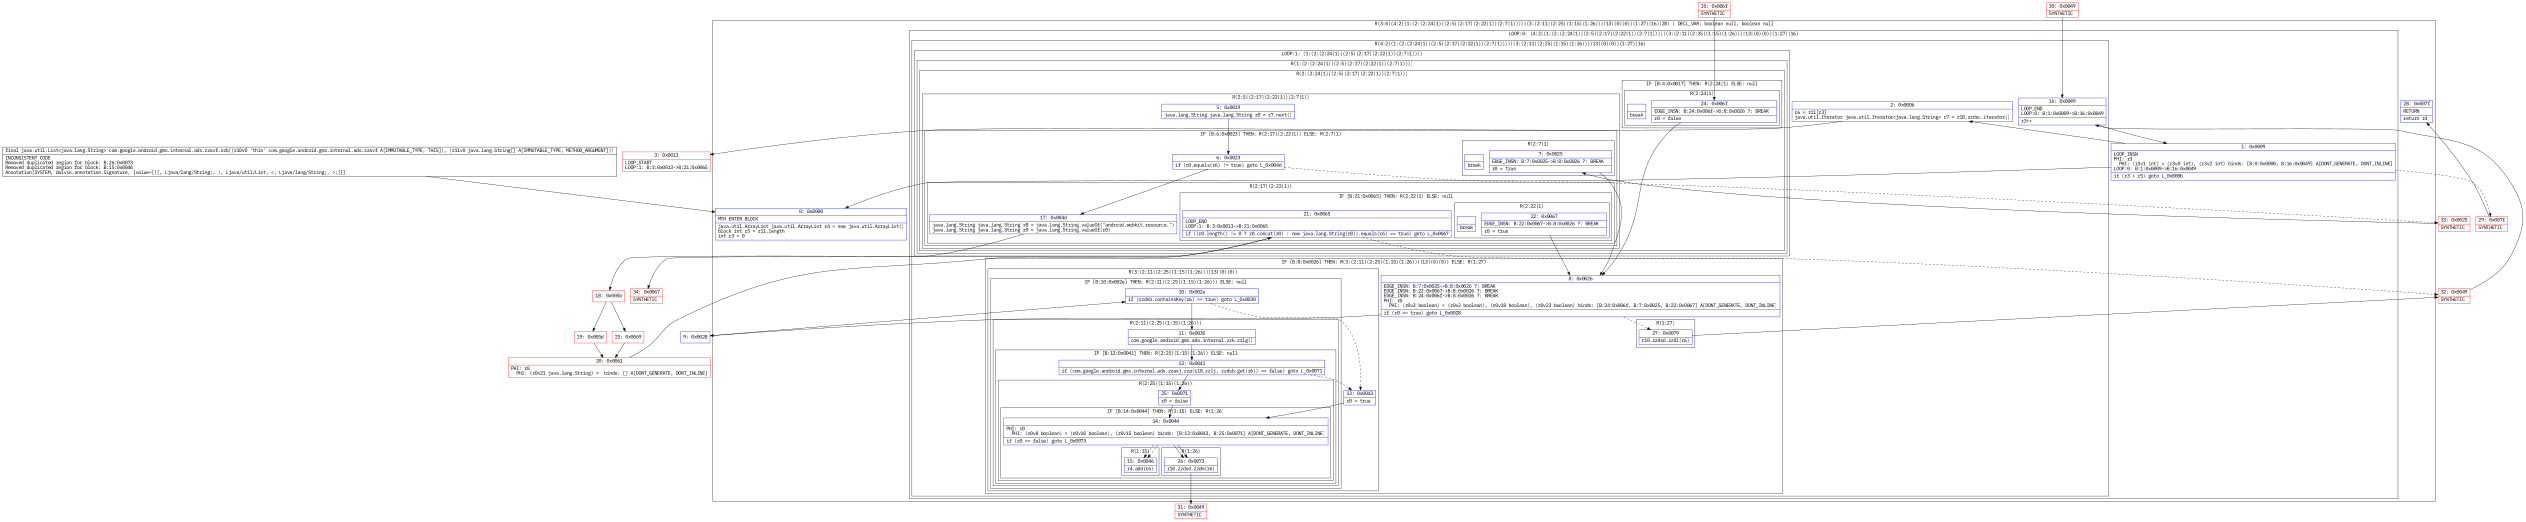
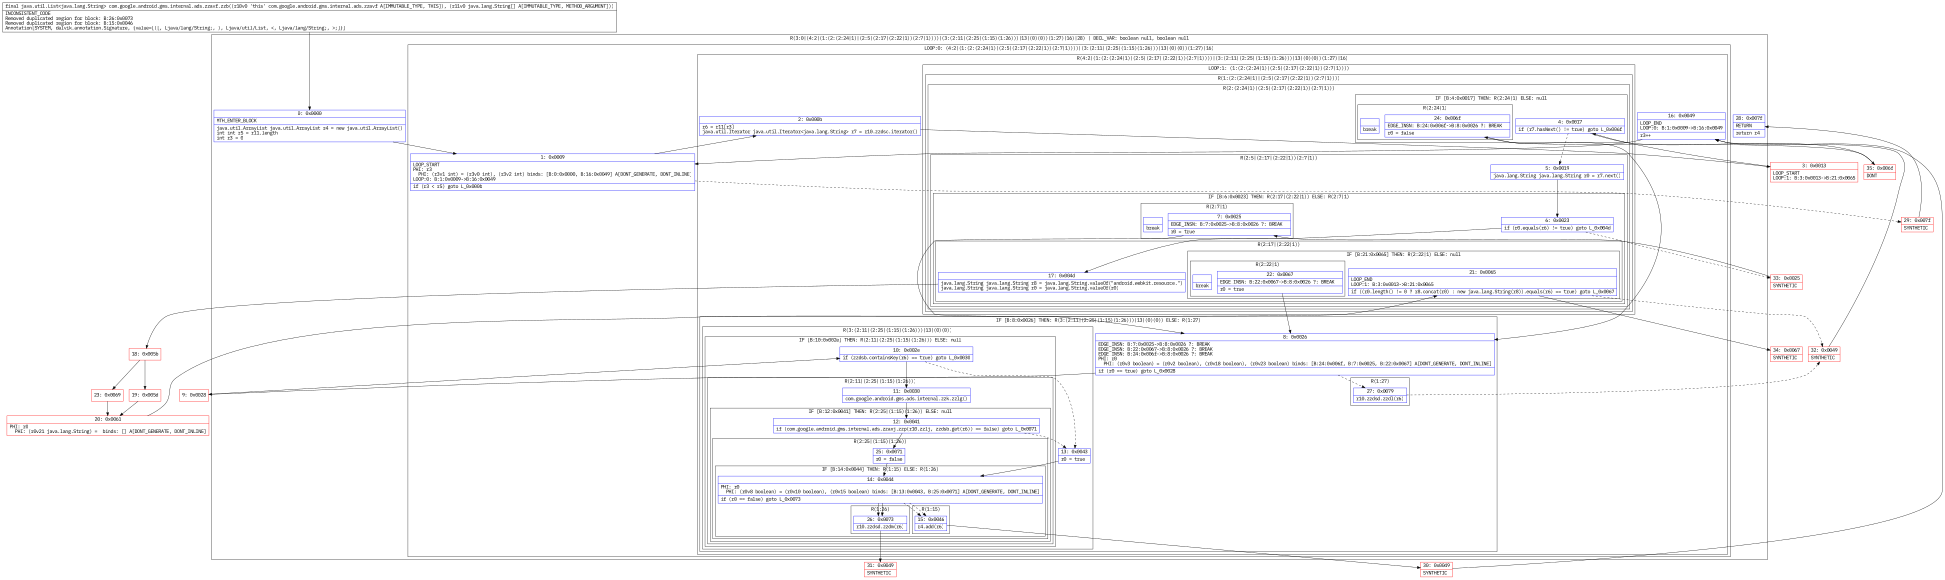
node "35: 0x006f": text "SYNTHETIC" -> "DONT"
node "4: 0x0017": added
node "1: 0x0009": text "LOOP_INSN" -> "LOOP_START"
edge "1: 0x0009" -> "0: 0x0000": reversed
node "0: 0x0000": text "block int r5 = r11.length" -> "int int r5 = r11.length"
edge "27: 0x0079" -> "32: 0x0049": style solid -> dashed
node "9: 0x0028": color blue -> red
edge "15: 0x0046" -> "30: 0x0049": added
